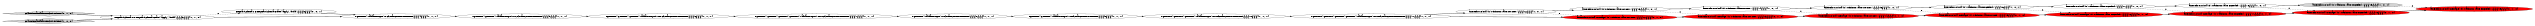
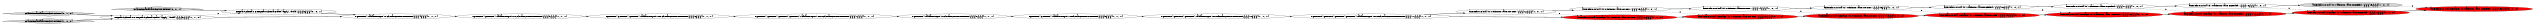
node "c04b_minmax_floats_exclusive_items['0', '0', '1']": added
